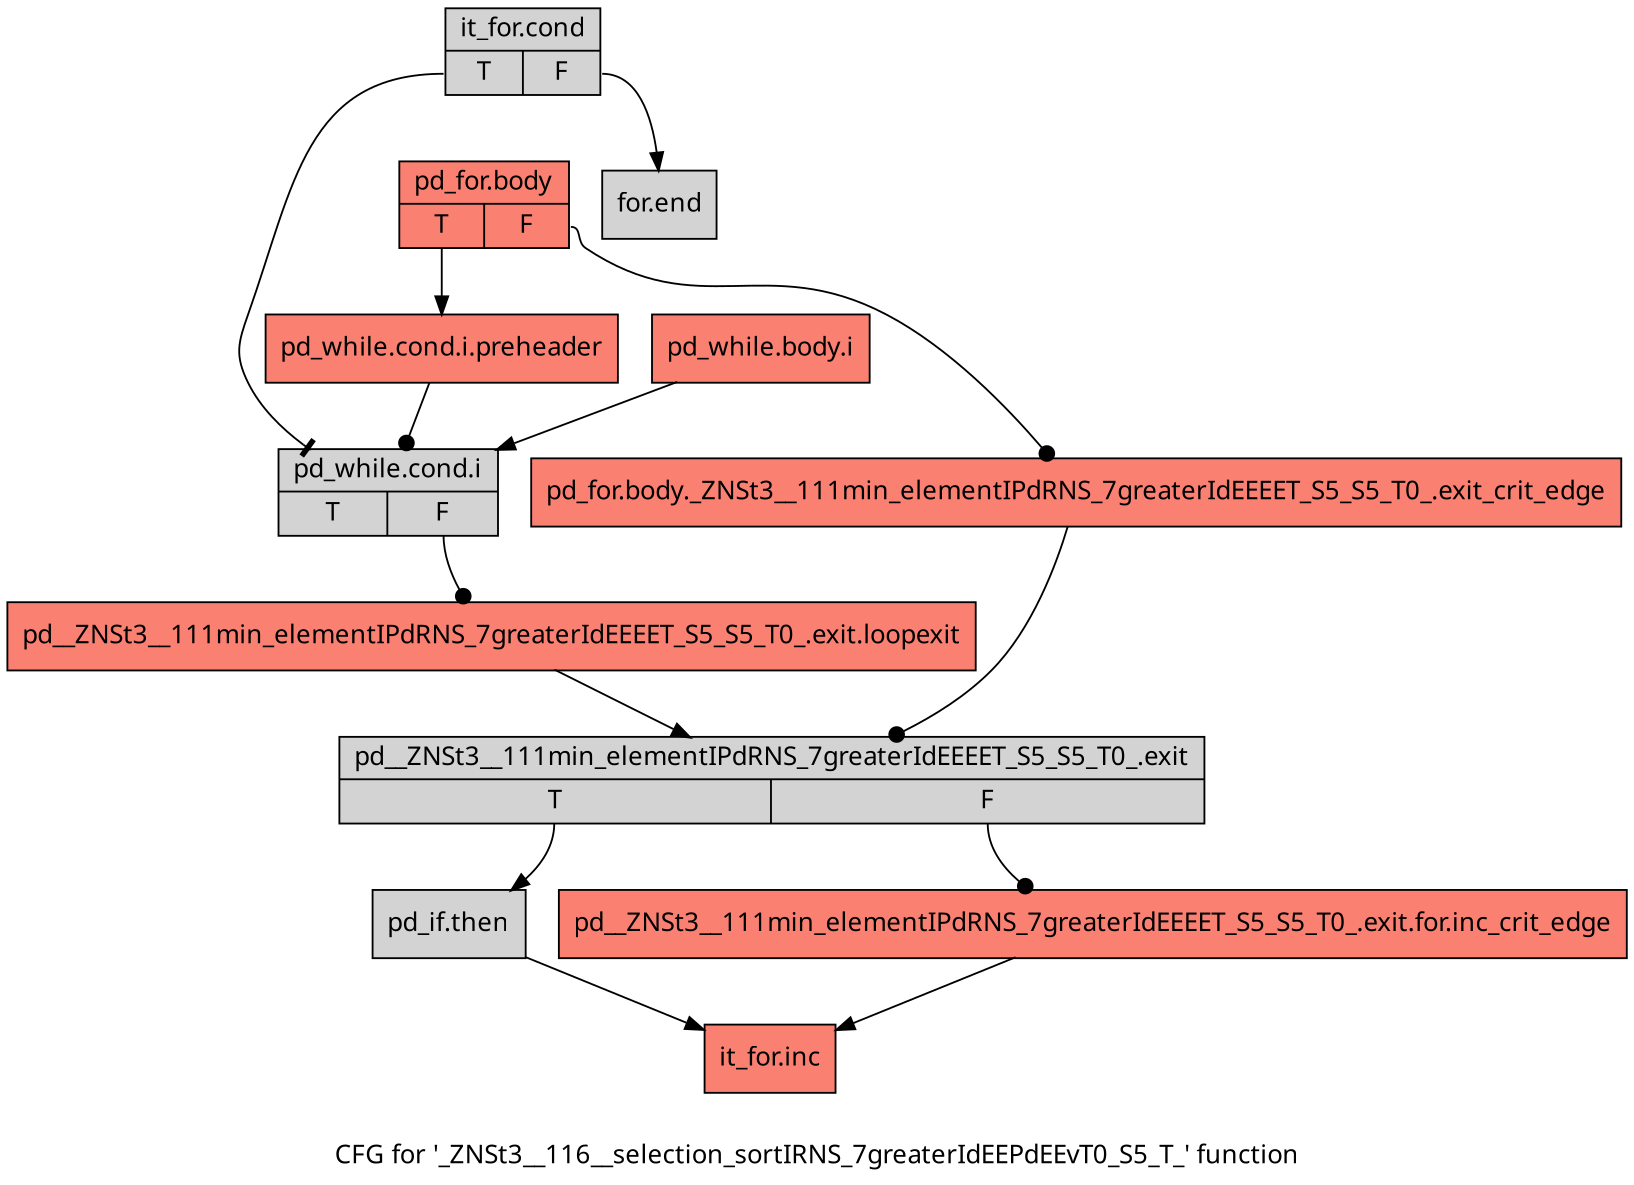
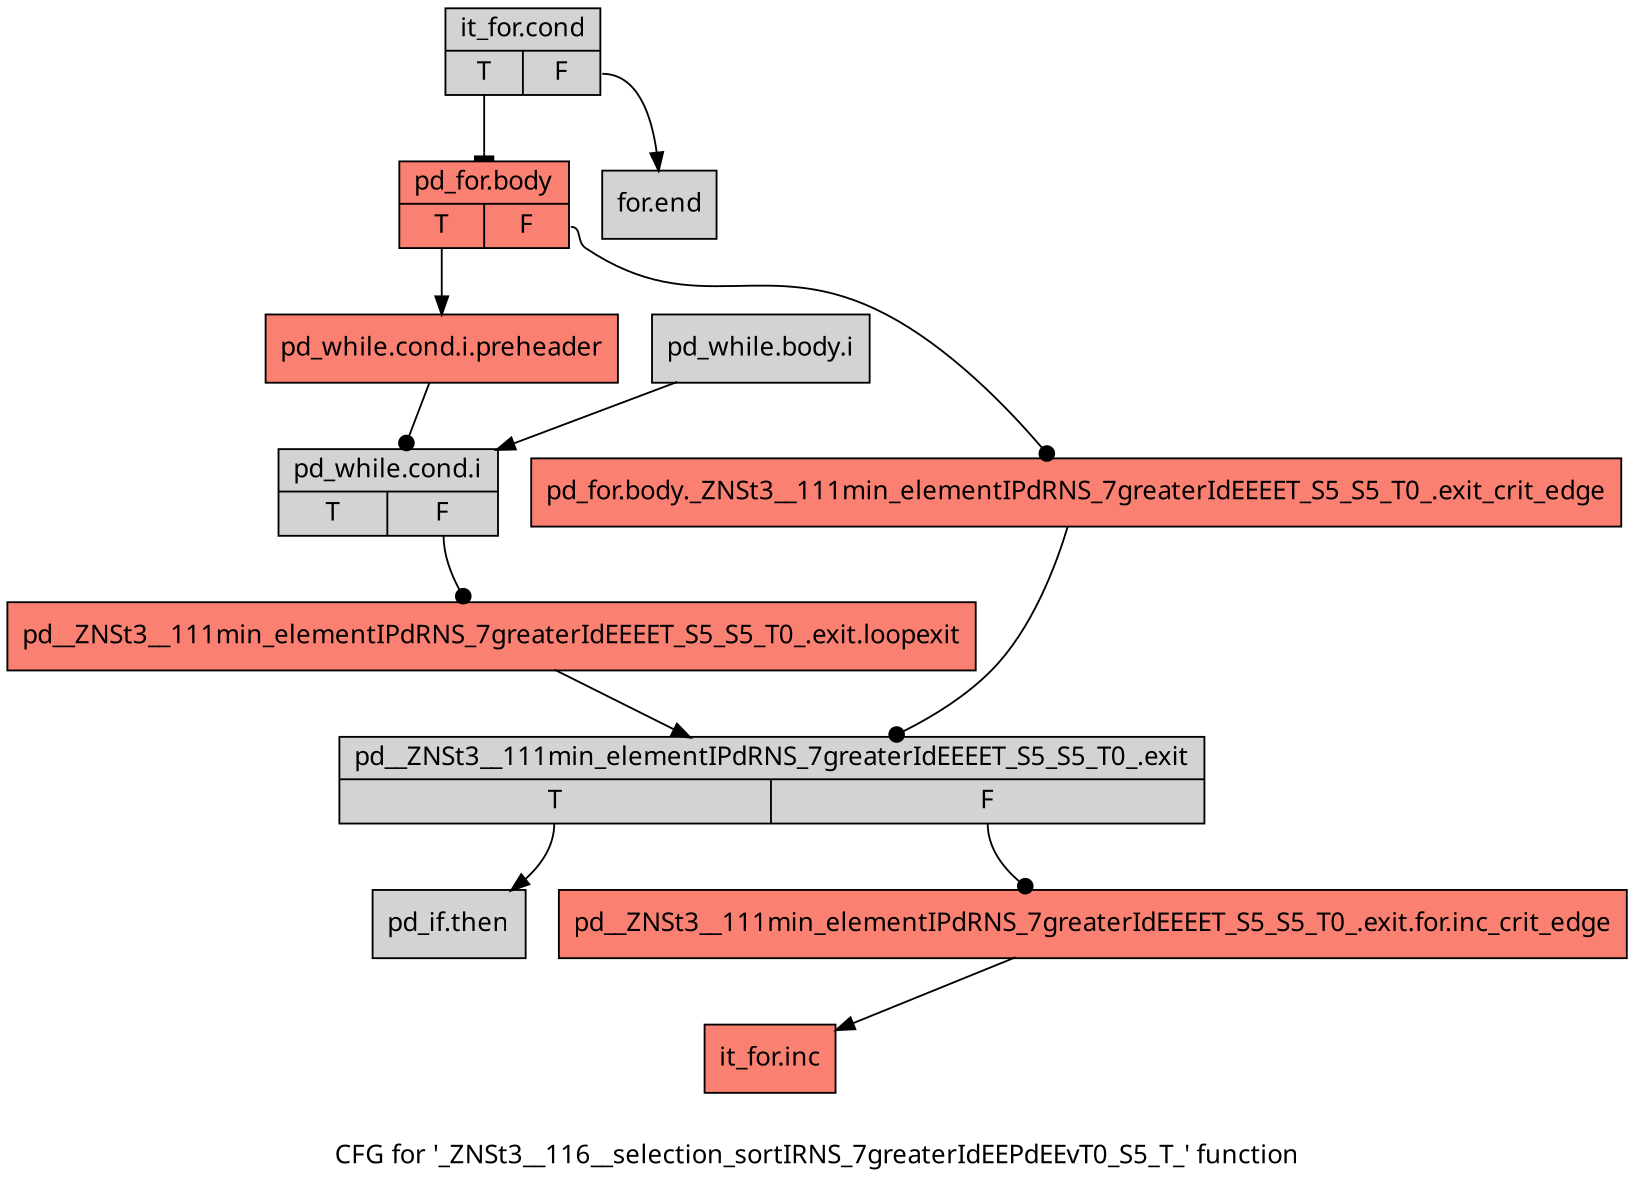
edge "it_for.cond" -> "pd_while.cond.i": now "it_for.cond" -> "pd_for.body"
node "pd_while.body.i": fillcolor salmon -> lightgrey
edge "pd_if.then" -> "it_for.inc": removed
